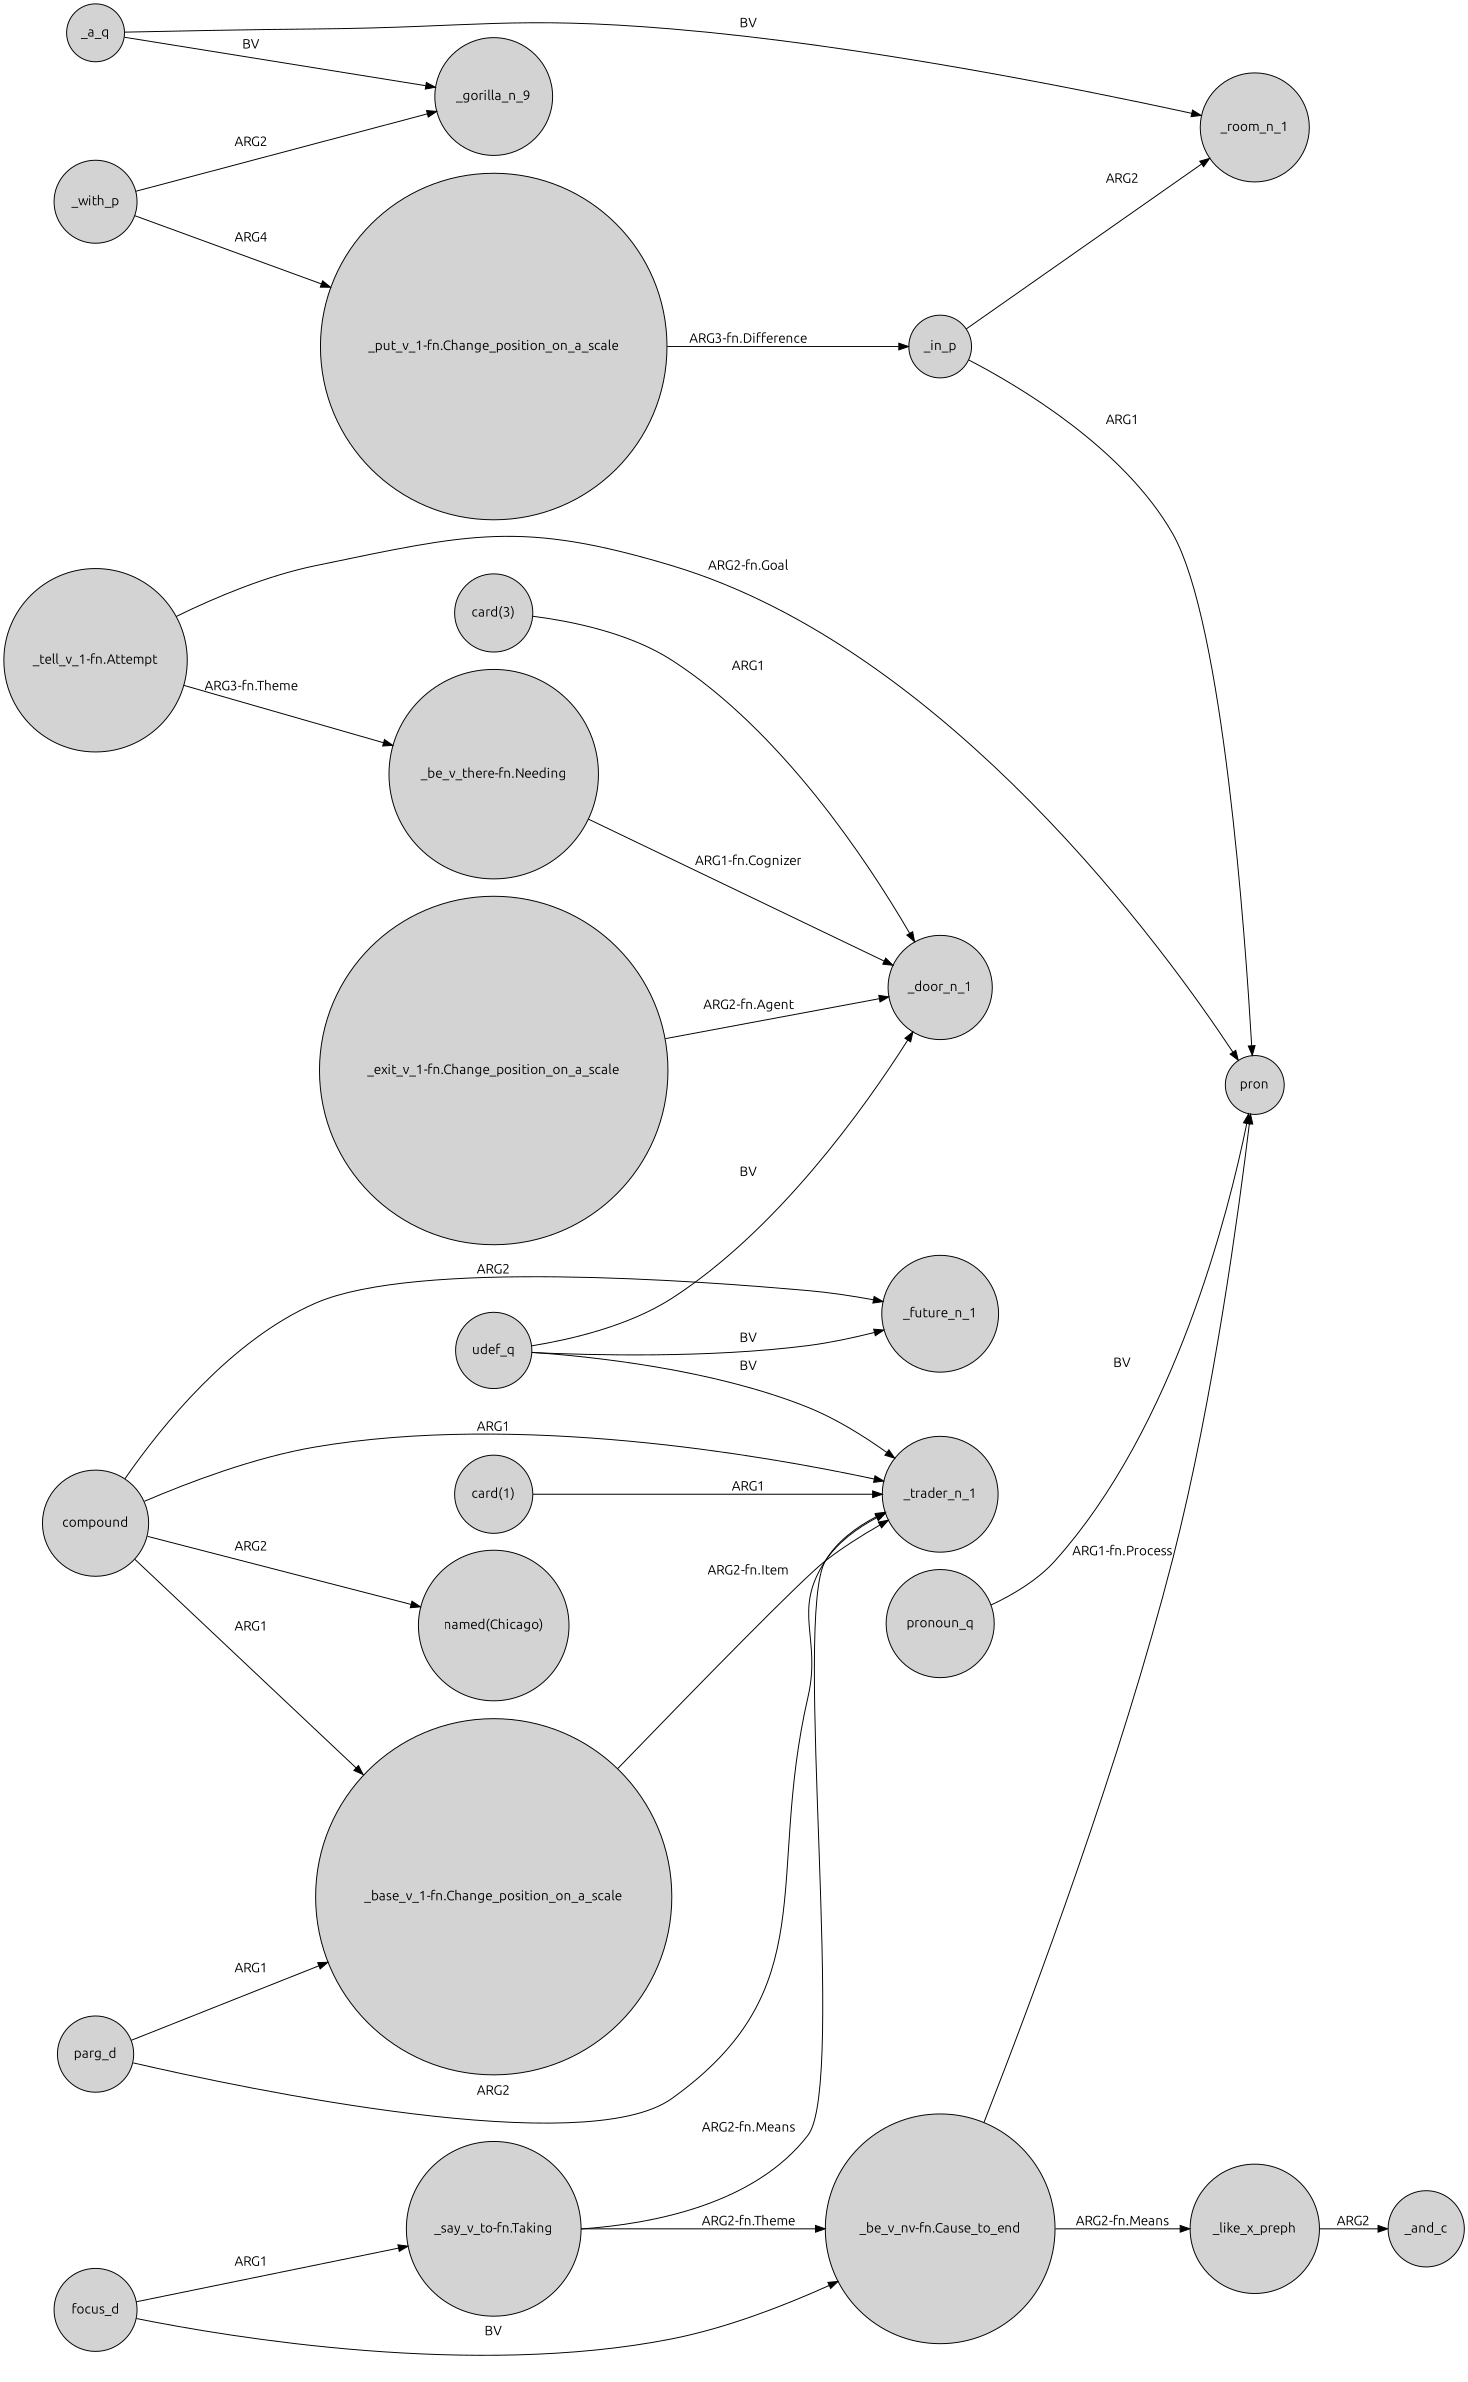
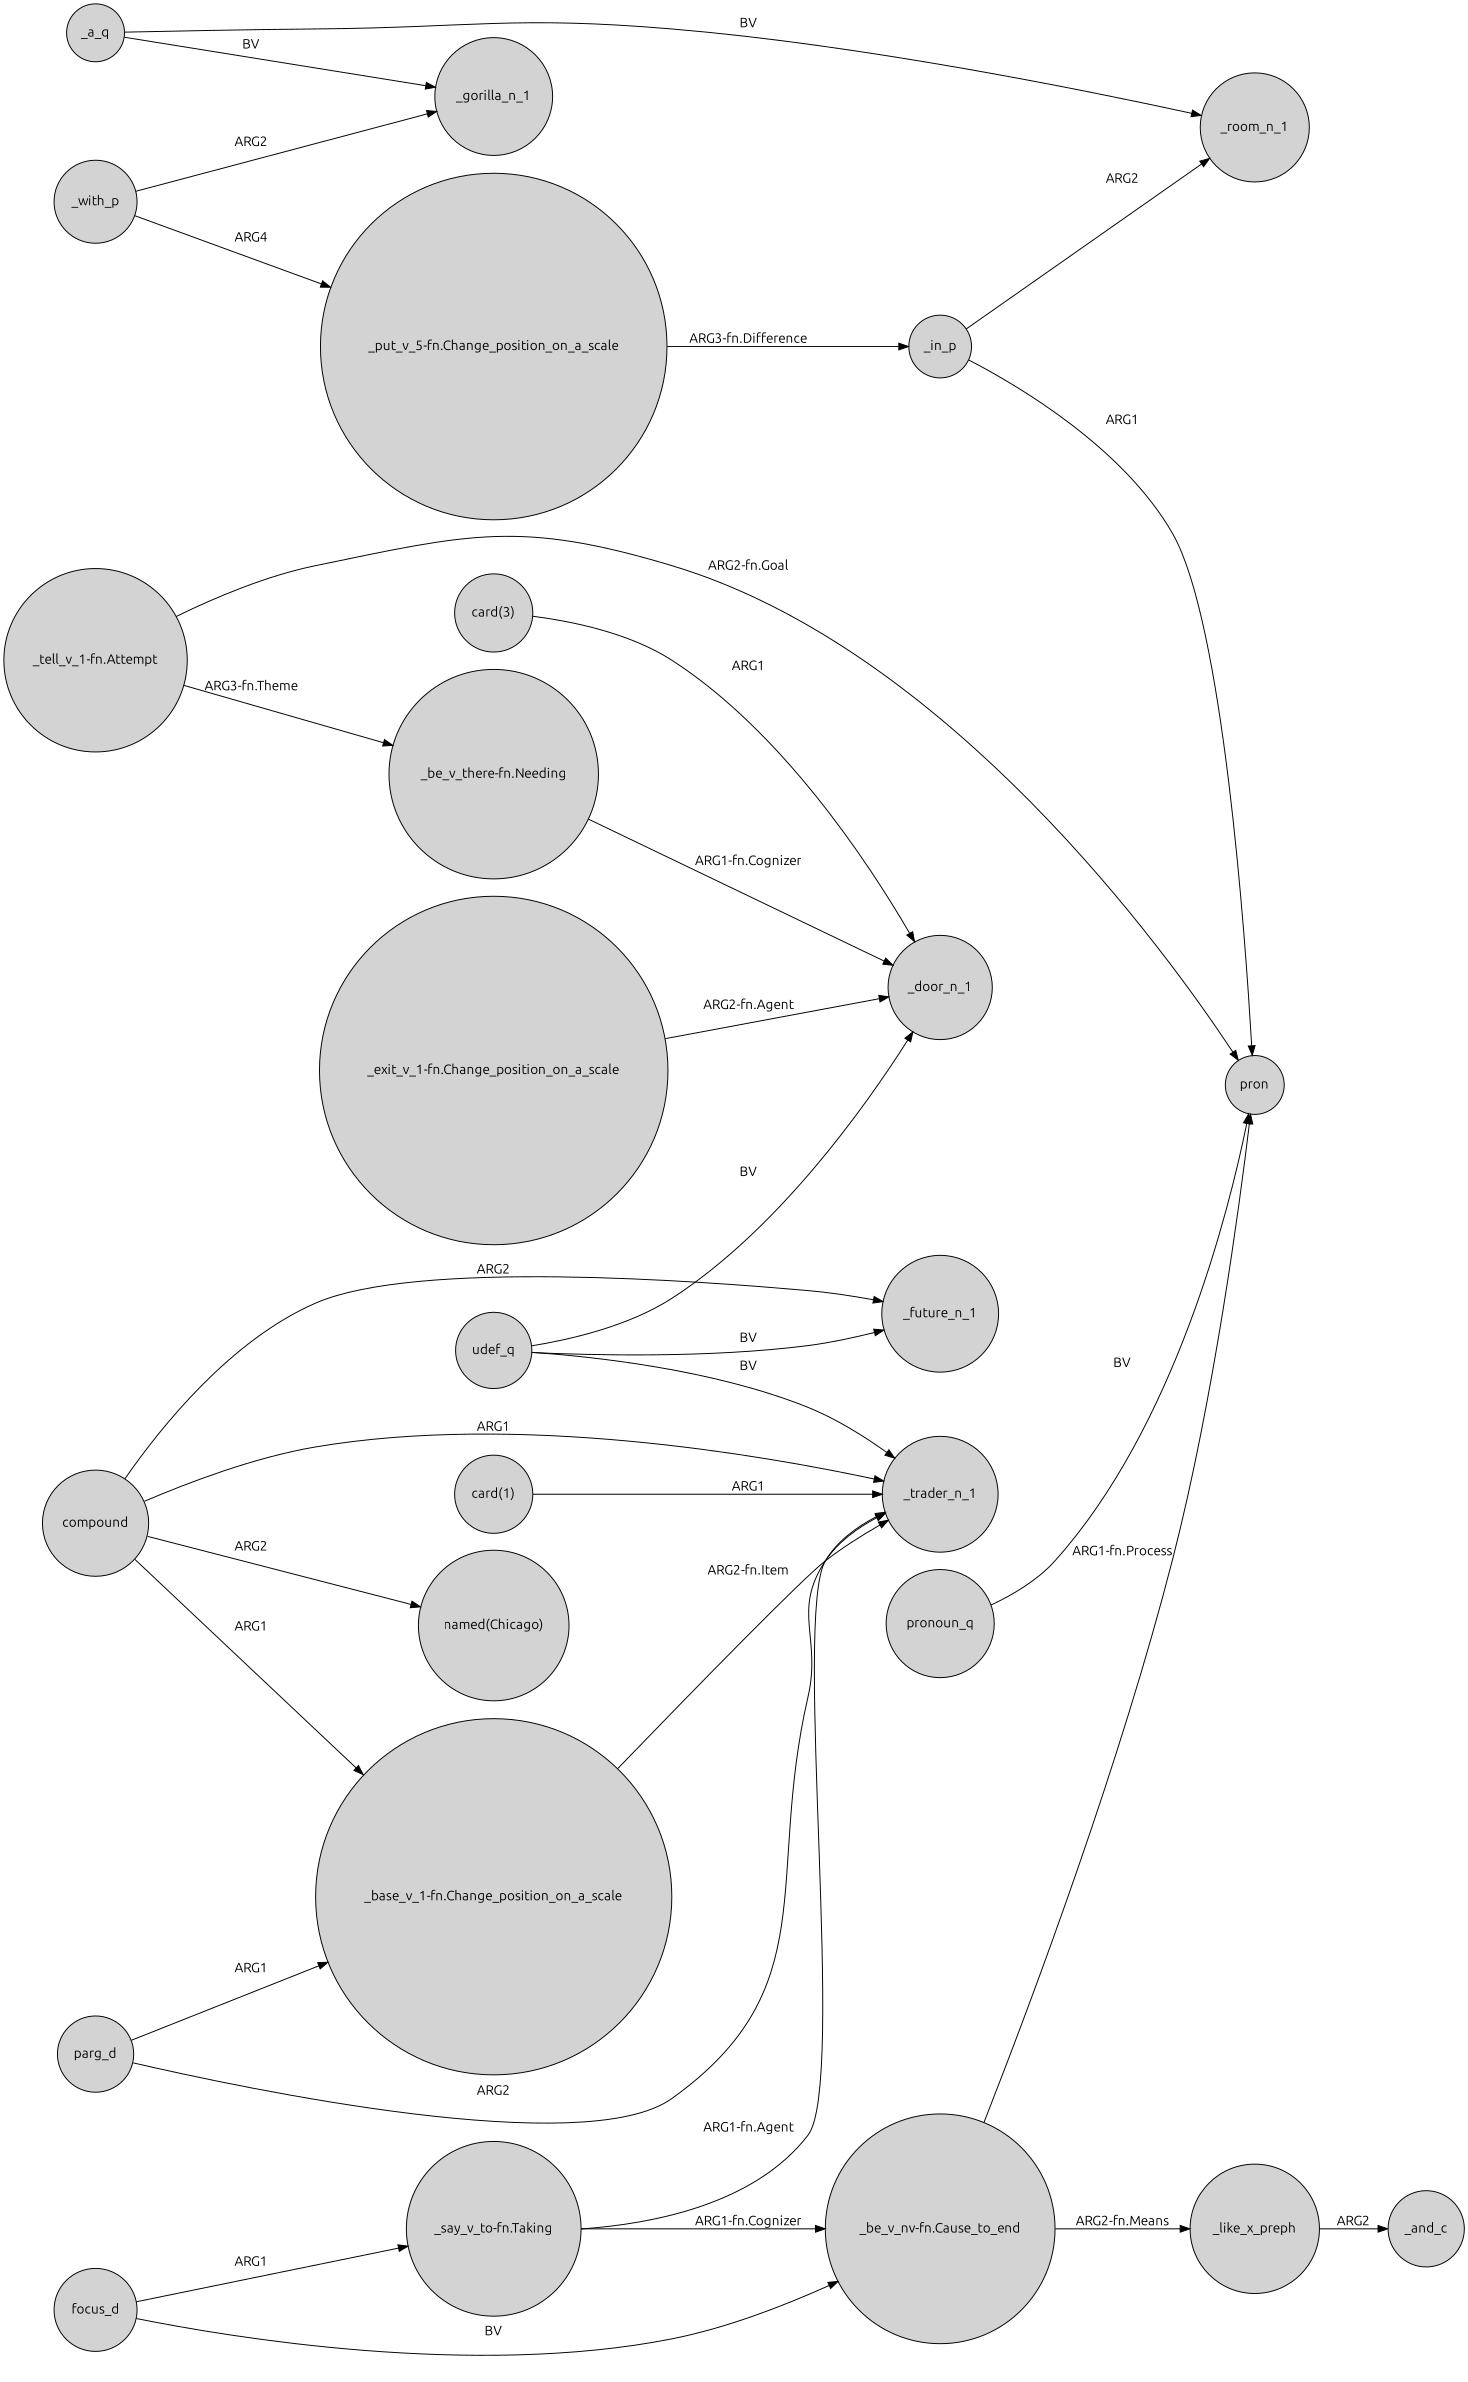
node "_gorilla_n_9": label "_gorilla_n_9" -> "_gorilla_n_1"
node "_put_v_1-fn.Change_position_on_a_scale": label "_put_v_1-fn.Change_position_on_a_scale" -> "_put_v_5-fn.Change_position_on_a_scale"
edge "_say_v_to-fn.Taking" -> "_trader_n_1": label "ARG2-fn.Means" -> "ARG1-fn.Agent"
edge "_say_v_to-fn.Taking" -> "_be_v_nv-fn.Cause_to_end": label "ARG2-fn.Theme" -> "ARG1-fn.Cognizer"
